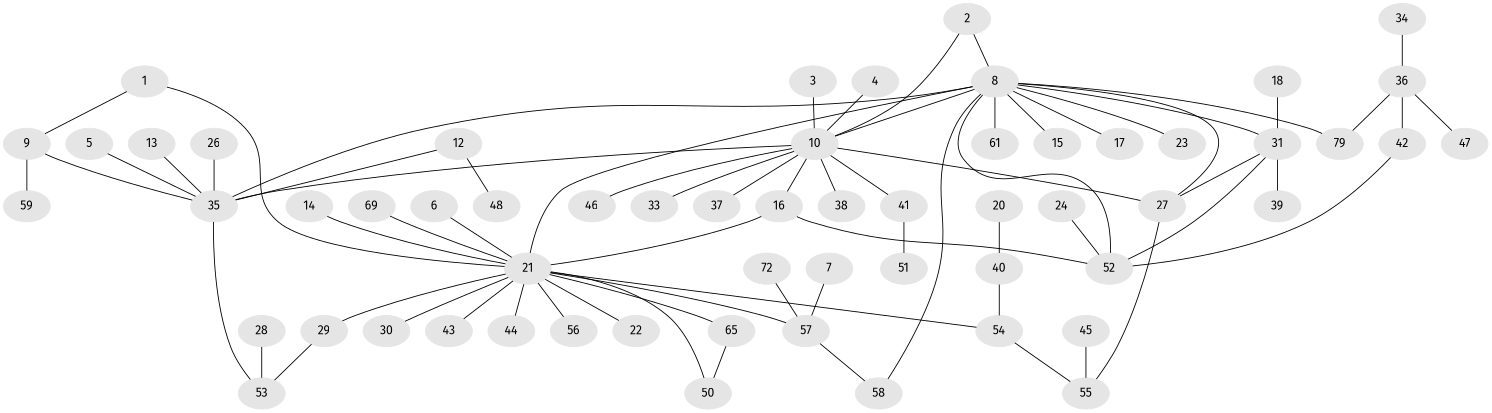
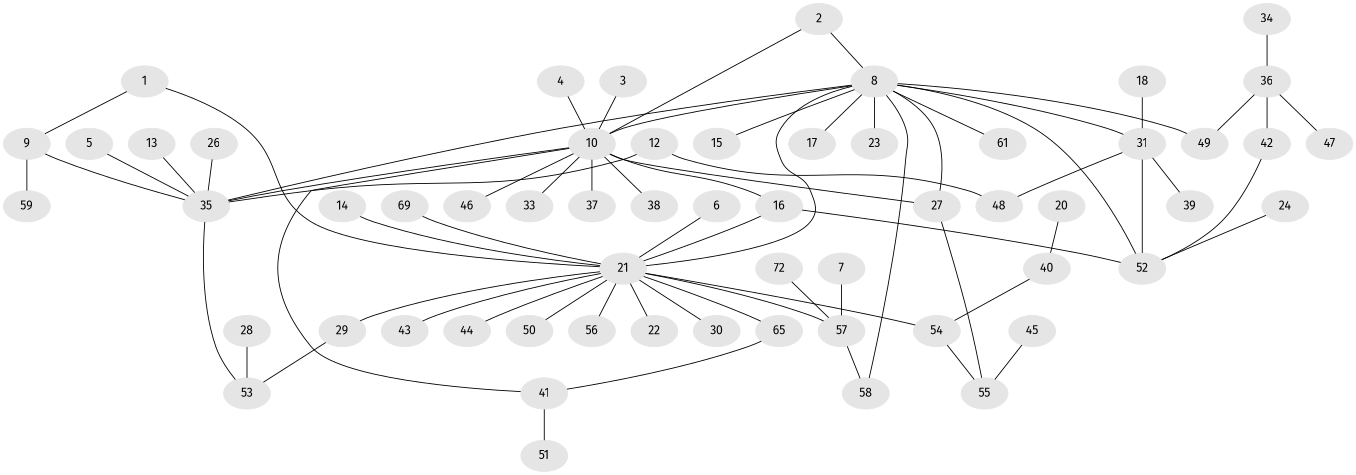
node "79": label "79" -> "49"
edge "31" -- "27": now "31" -- "48"
edge "65" -- "50": now "65" -- "41"
